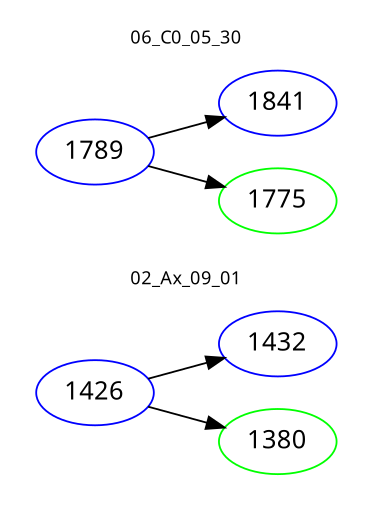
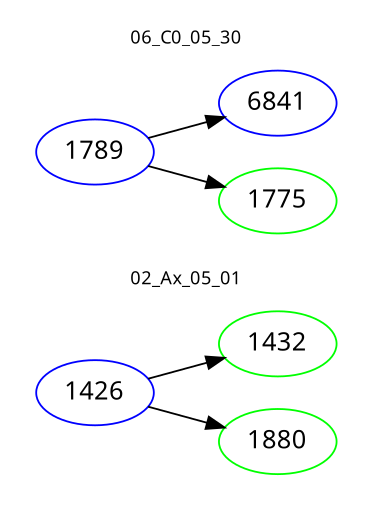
node "1841": label "1841" -> "6841"
cluster "02_Ax_09_01": label "02_Ax_09_01" -> "02_Ax_05_01"
node "1432": color blue -> green
node "1380": label "1380" -> "1880"
